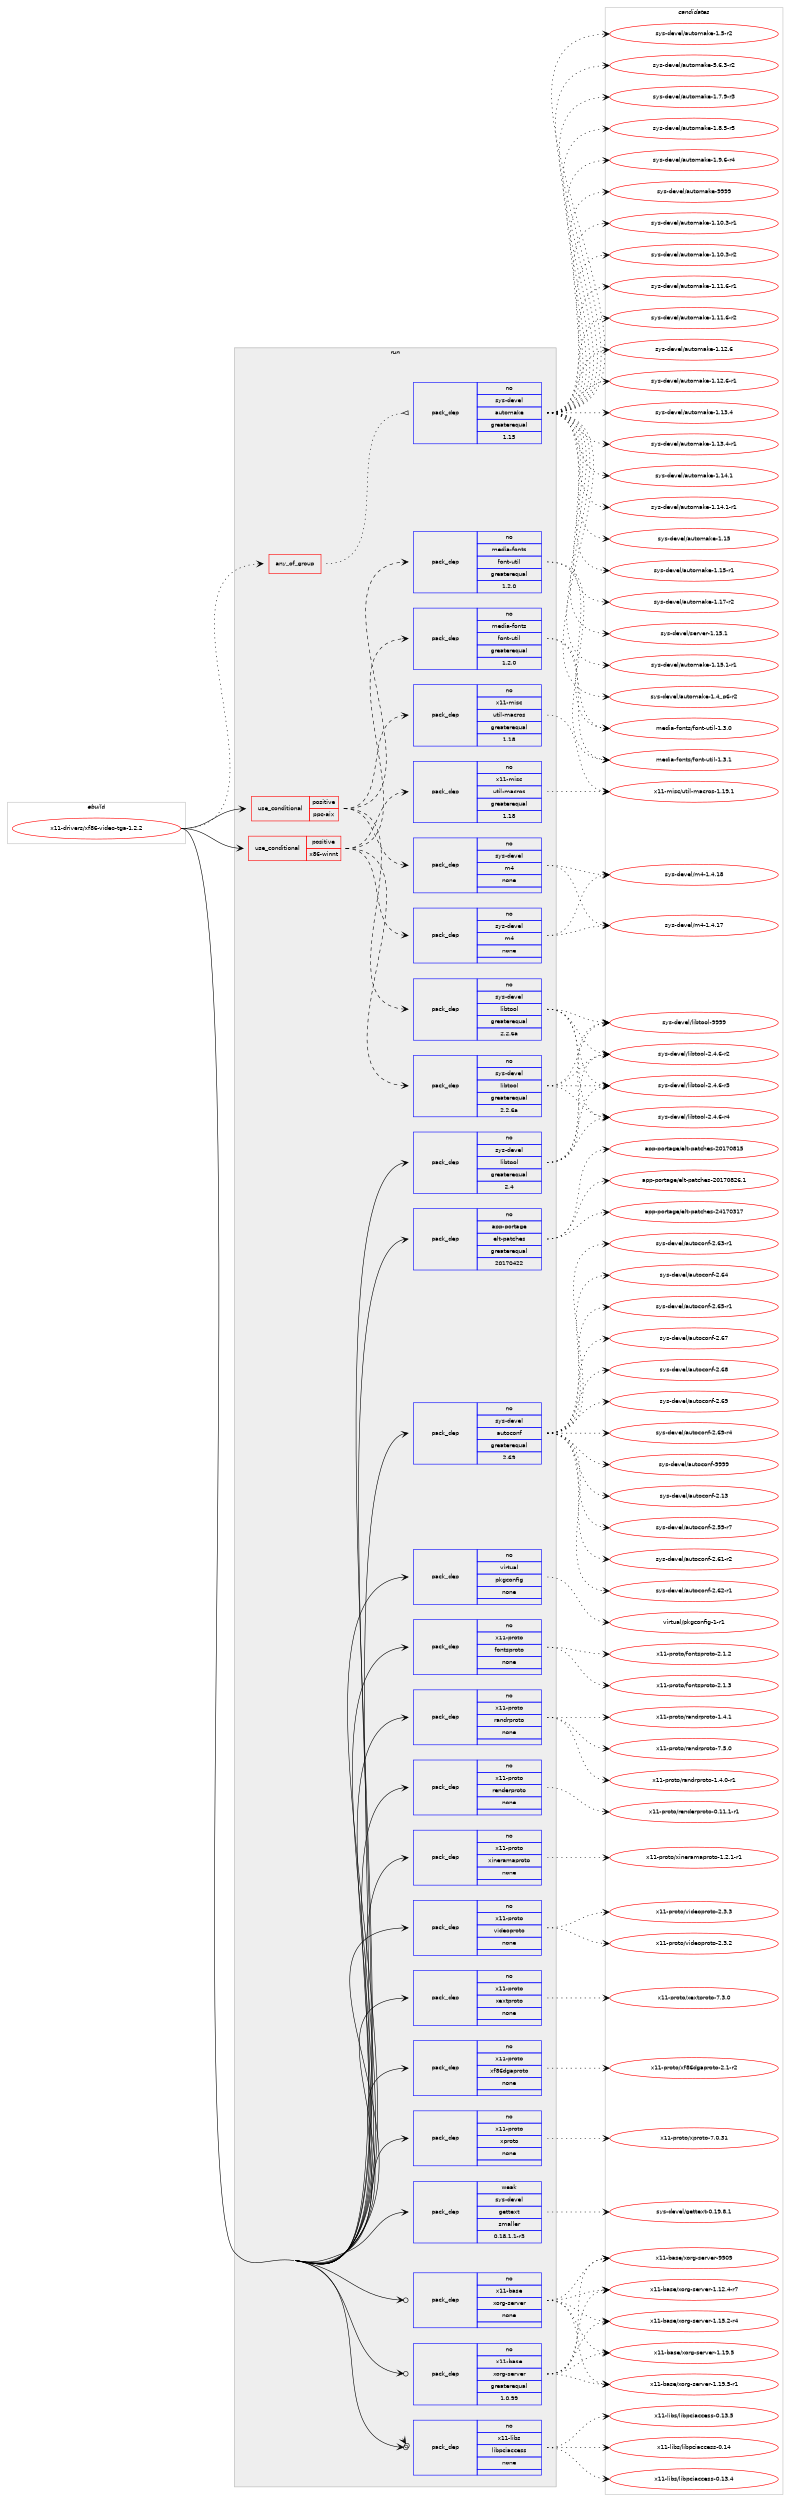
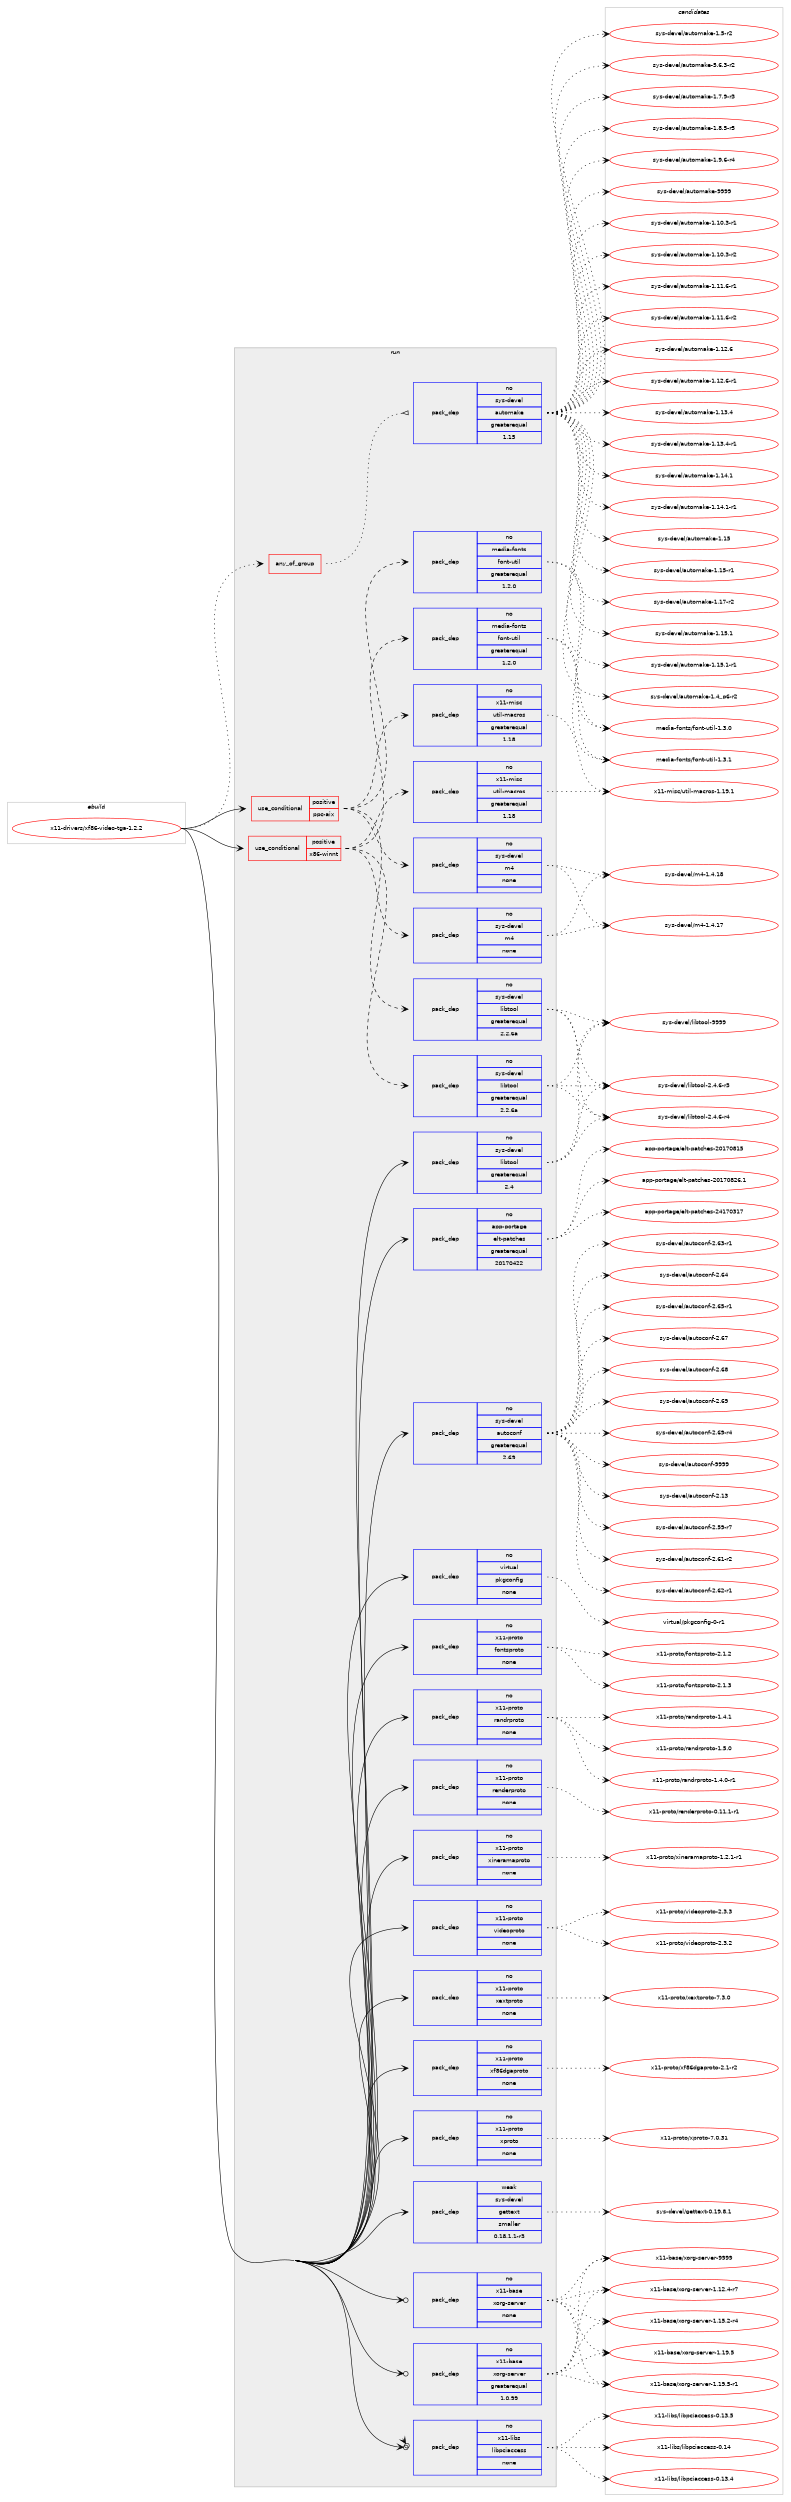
node "sys-devel/server-1.15.1": label "sys-devel/server-1.15.1" -> "sys-devel/automake-1.15.1"
node "sys-devel/libtool-2.4.6-r2": removed
node "virtual/pkgconfig-1-r1": label "virtual/pkgconfig-1-r1" -> "virtual/pkgconfig-0-r1"
node "x11-proto/randrproto-7.5.0": label "x11-proto/randrproto-7.5.0" -> "x11-proto/randrproto-1.5.0"
node "x11-base/xorg-server-9909": label "x11-base/xorg-server-9909" -> "x11-base/xorg-server-9999"
